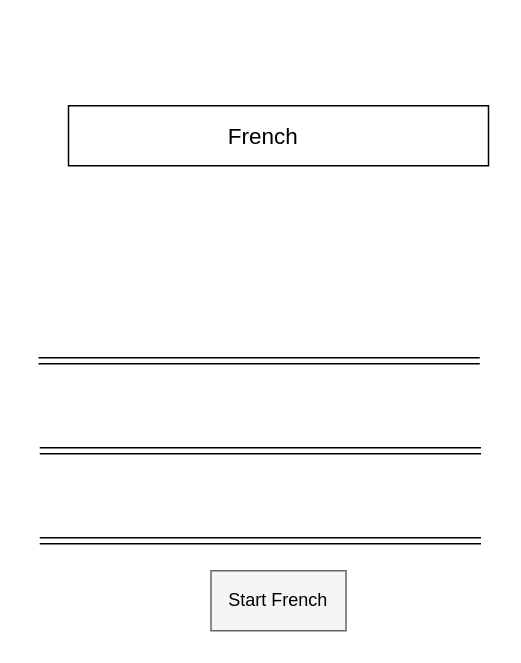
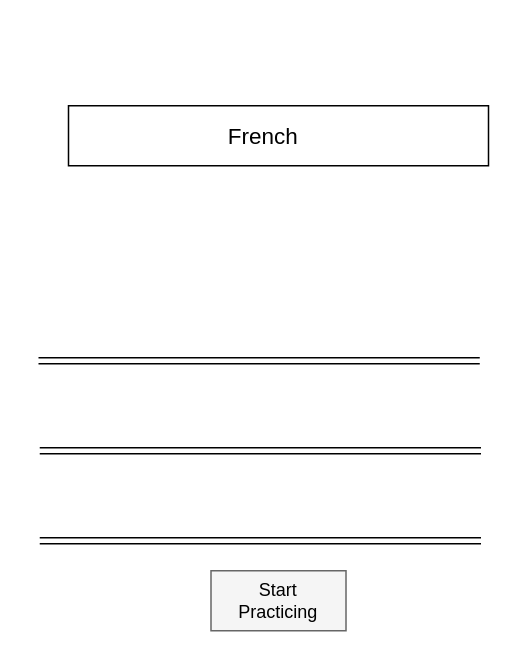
node "Start French": label "Start French" -> "Start Practicing"
